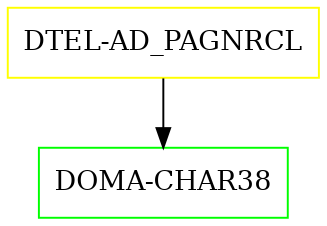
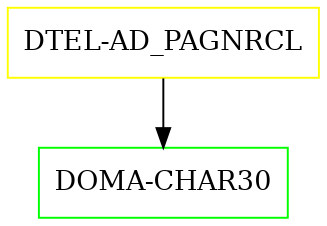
node "DOMA-CHAR38": label "DOMA-CHAR38" -> "DOMA-CHAR30"
